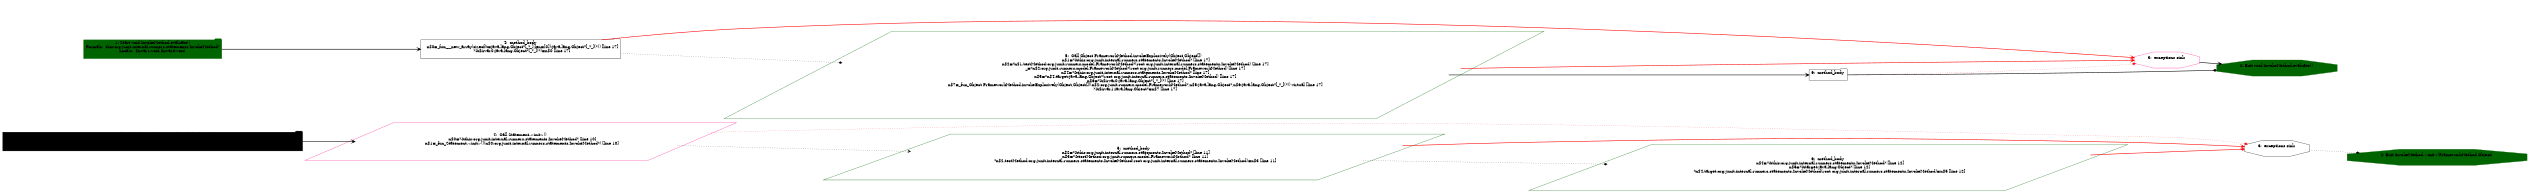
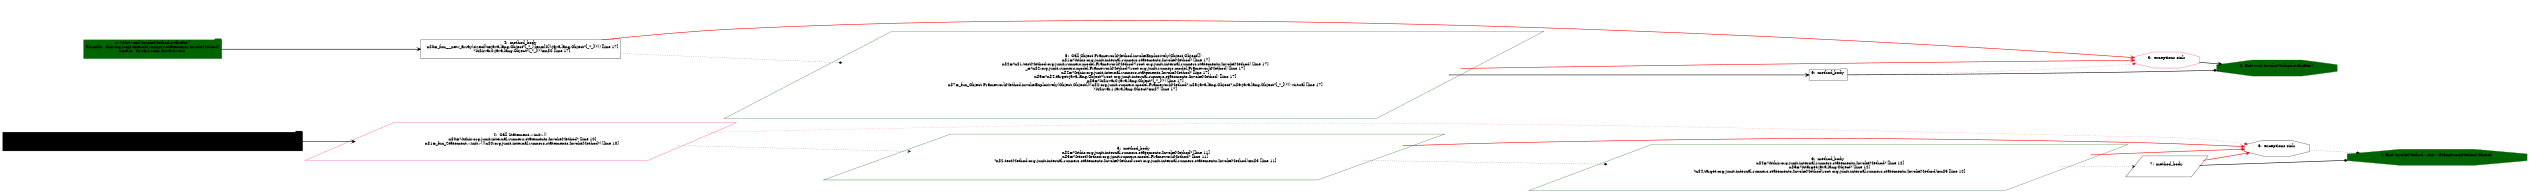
node "7:  method_body": added
